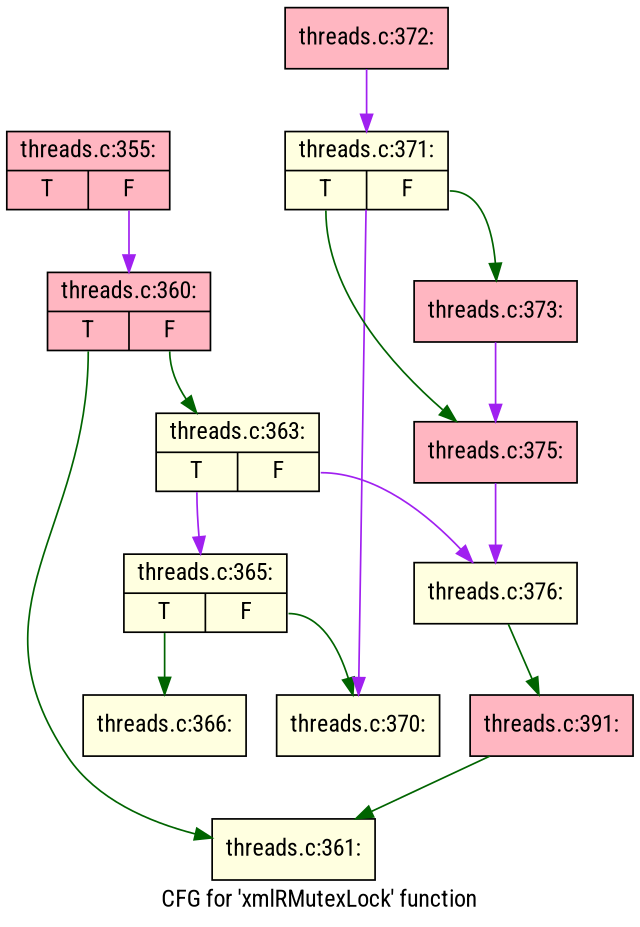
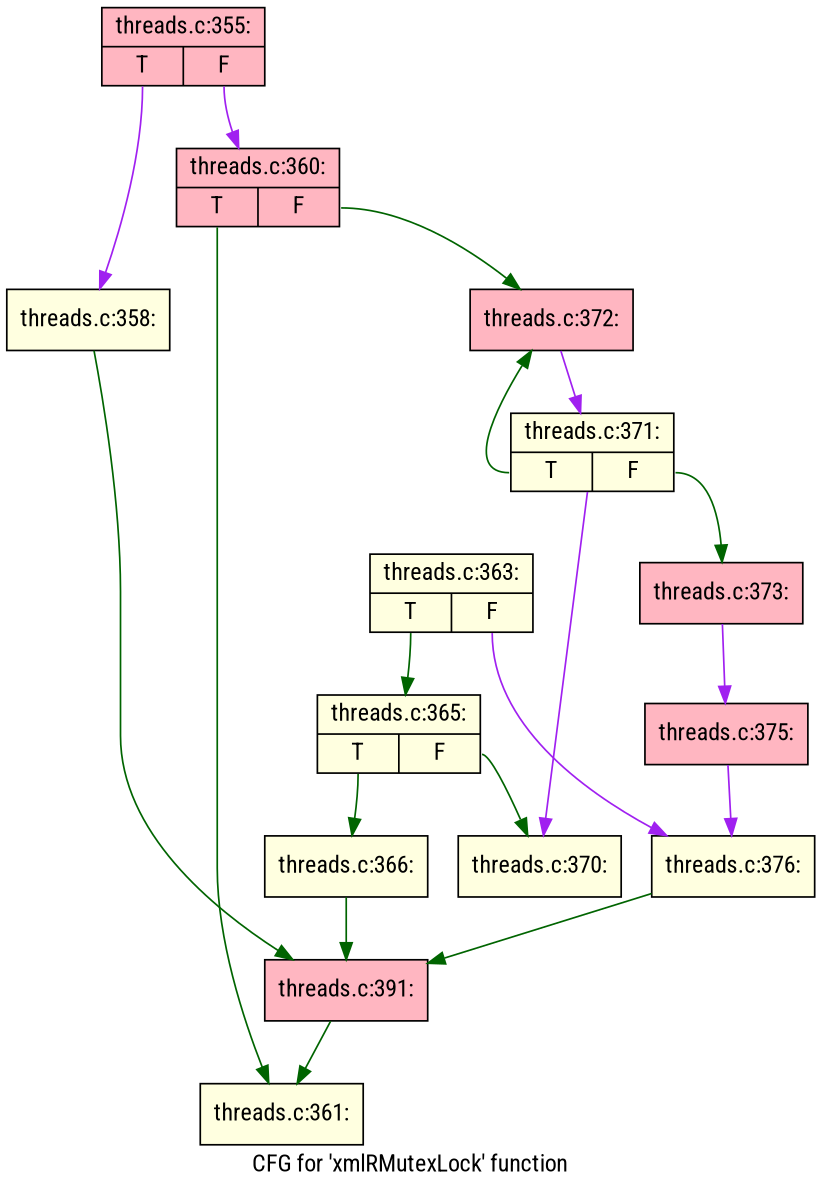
edge "threads.c:371:" -> "threads.c:375:": now "threads.c:371:" -> "threads.c:372:"
node "threads.c:358:": added
edge "threads.c:360:" -> "threads.c:363:": now "threads.c:360:" -> "threads.c:372:"
edge "threads.c:363:" -> "threads.c:365:": color purple -> darkgreen
edge "threads.c:366:" -> "threads.c:391:": added
